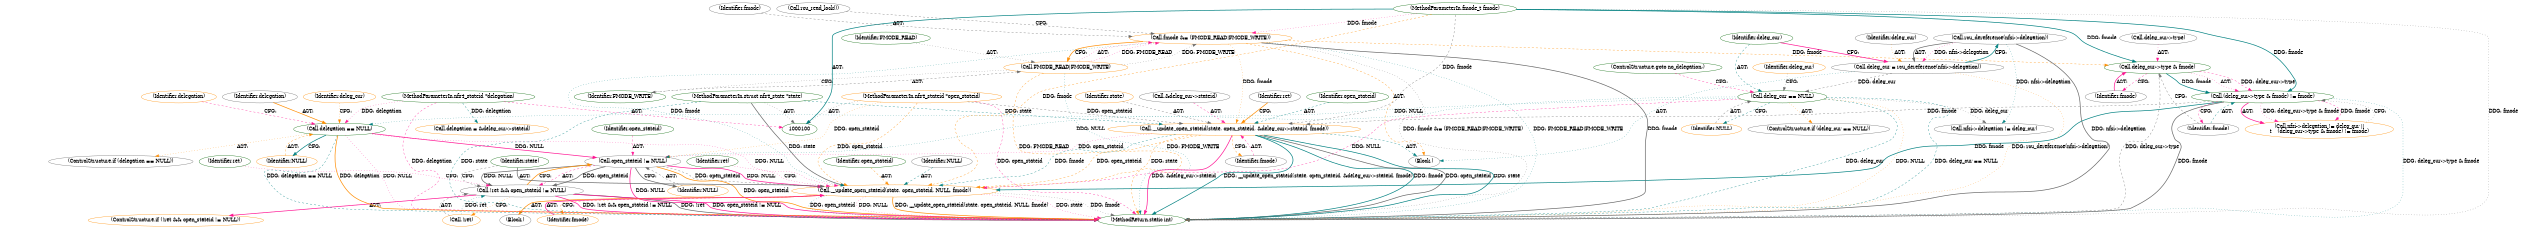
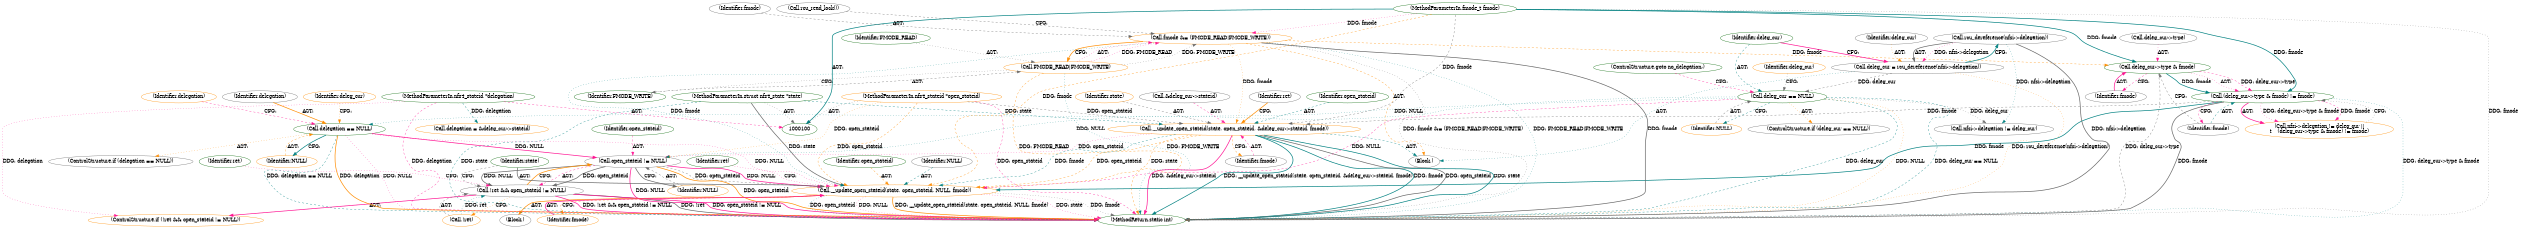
edge "(MethodParameterIn,nfs4_stateid *delegation)" -> "(Call,delegation == NULL)": now "(MethodParameterIn,nfs4_stateid *delegation)" -> "(ControlStructure,if (!ret && open_stateid != NULL))"
